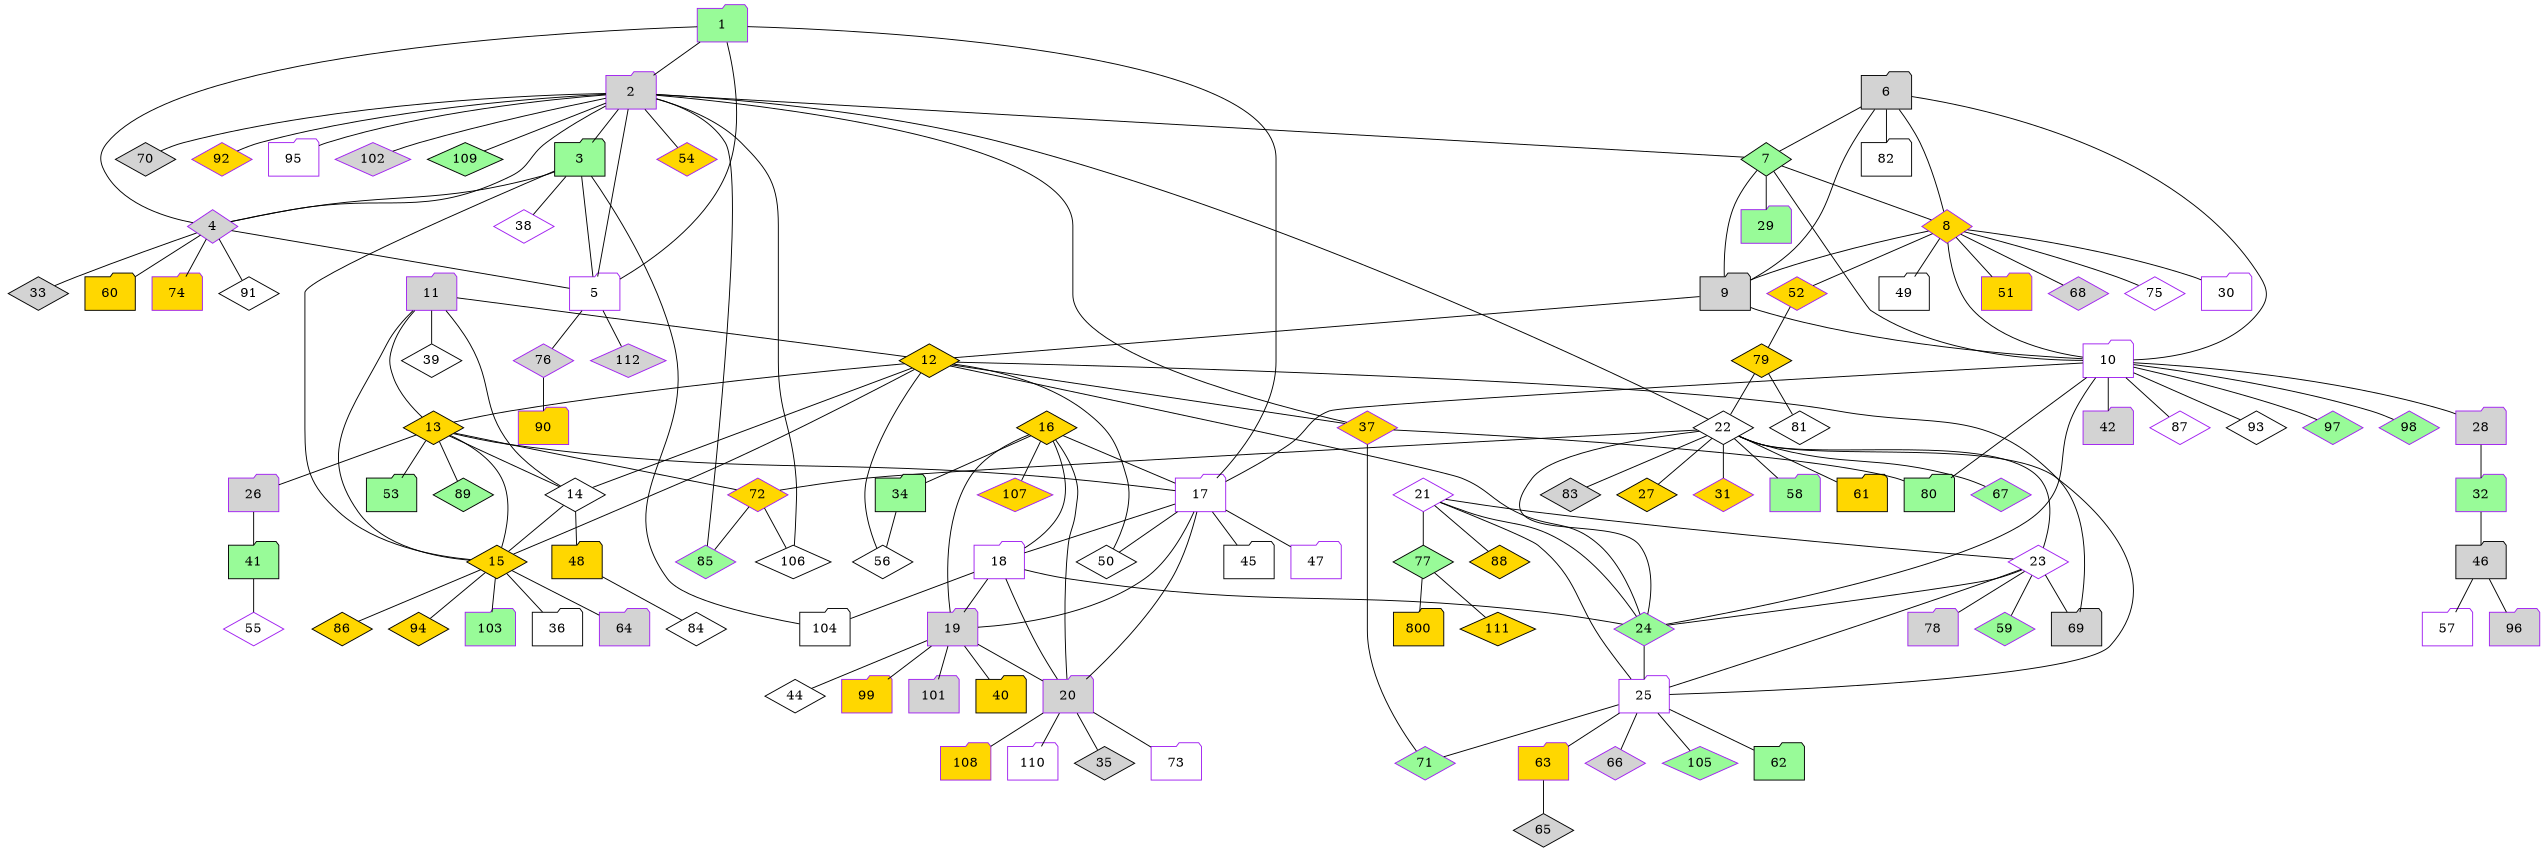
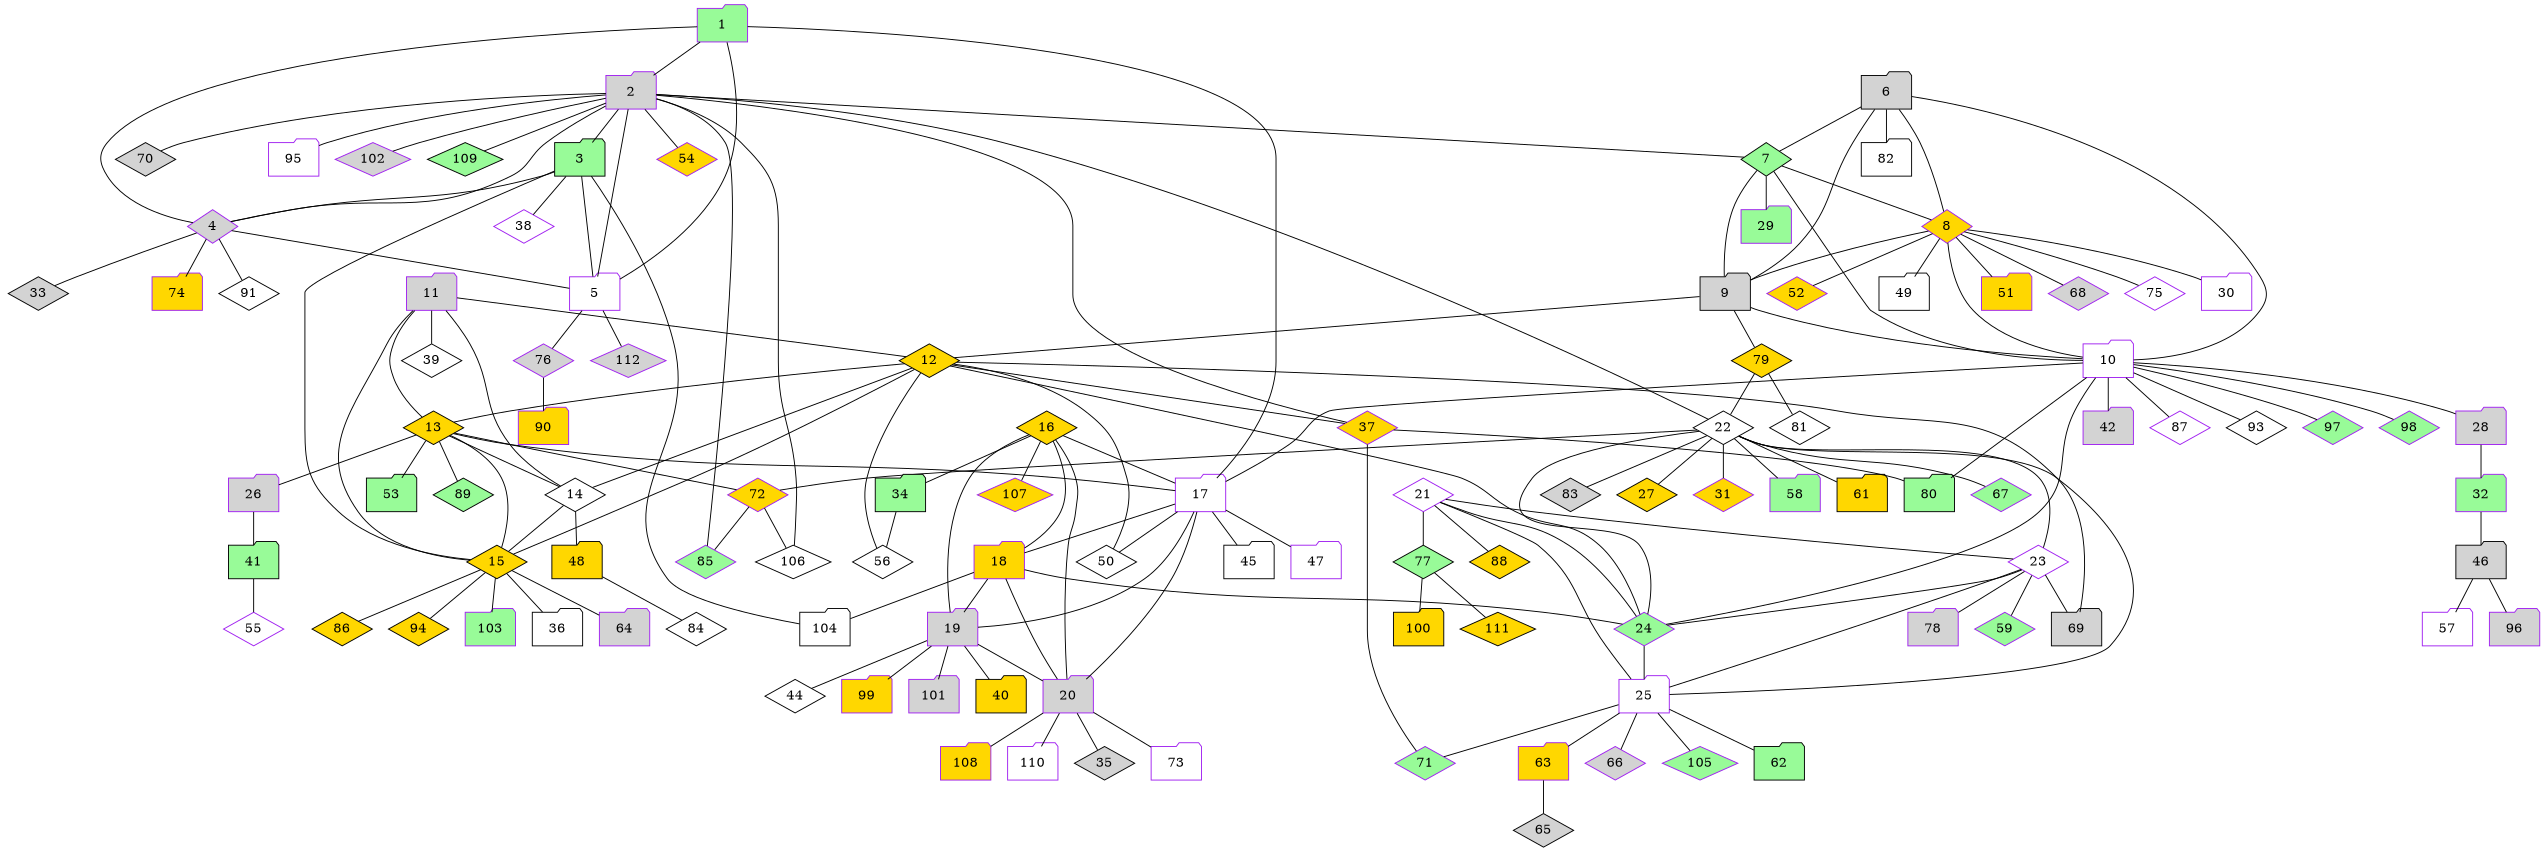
node "92": removed
node "60": removed
edge "52" -- "79": now "9" -- "79"
node "18": fillcolor white -> gold
node "800": label "800" -> "100"
